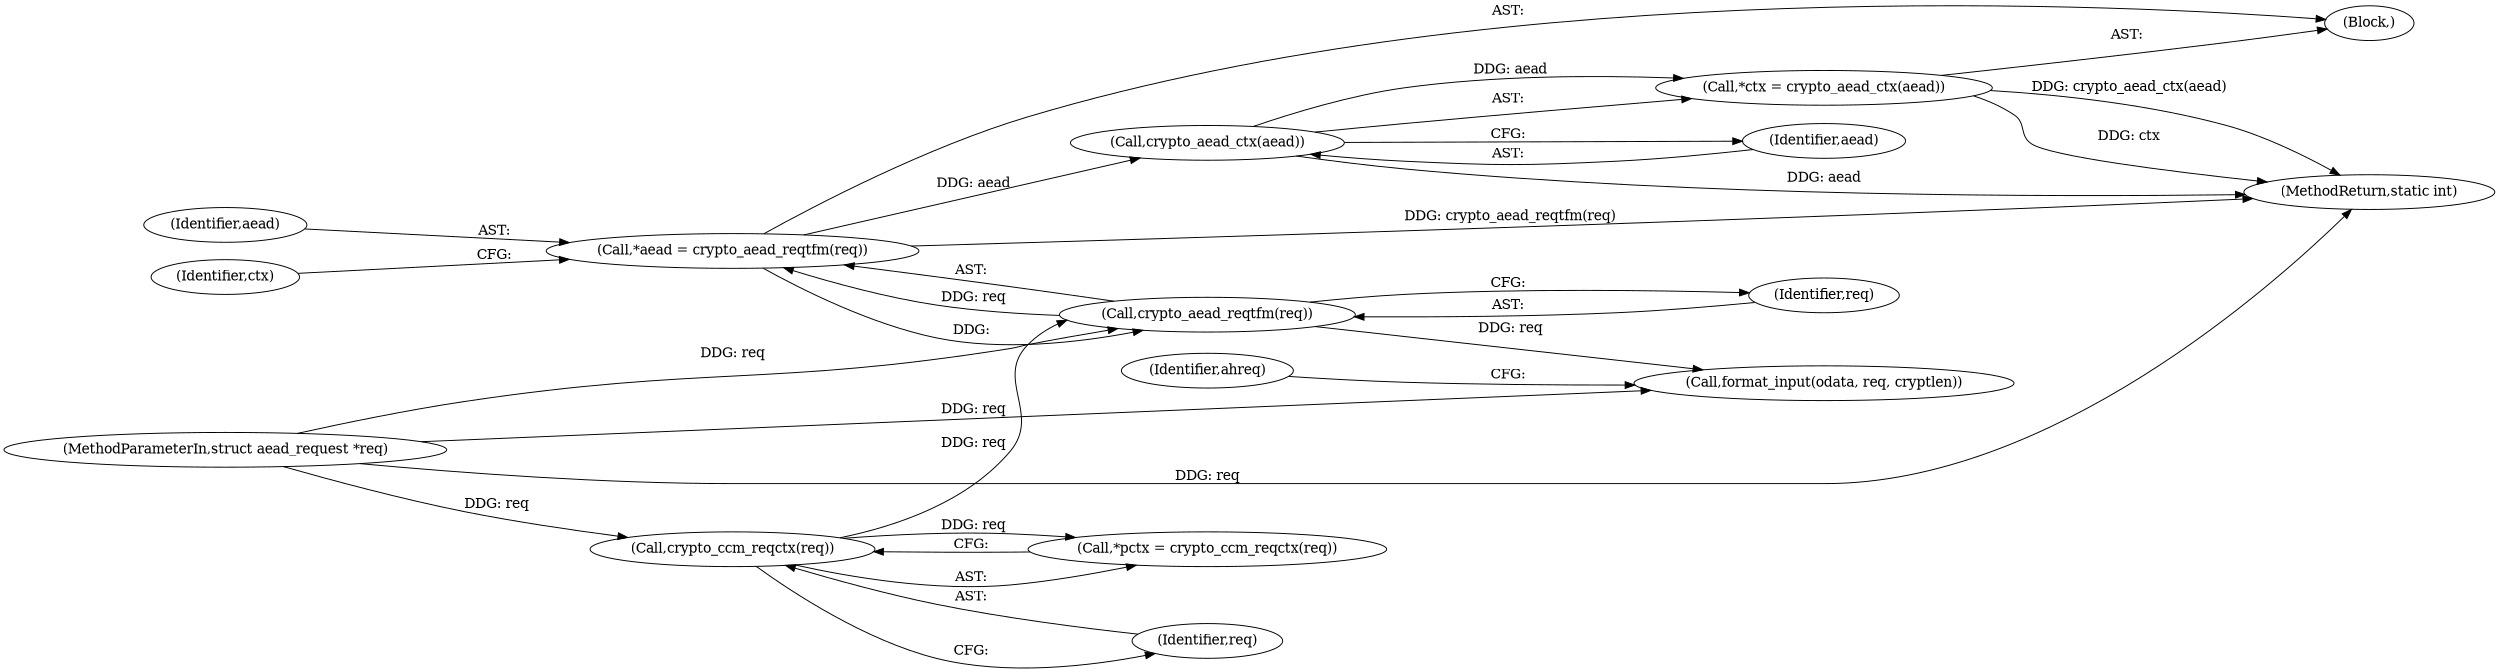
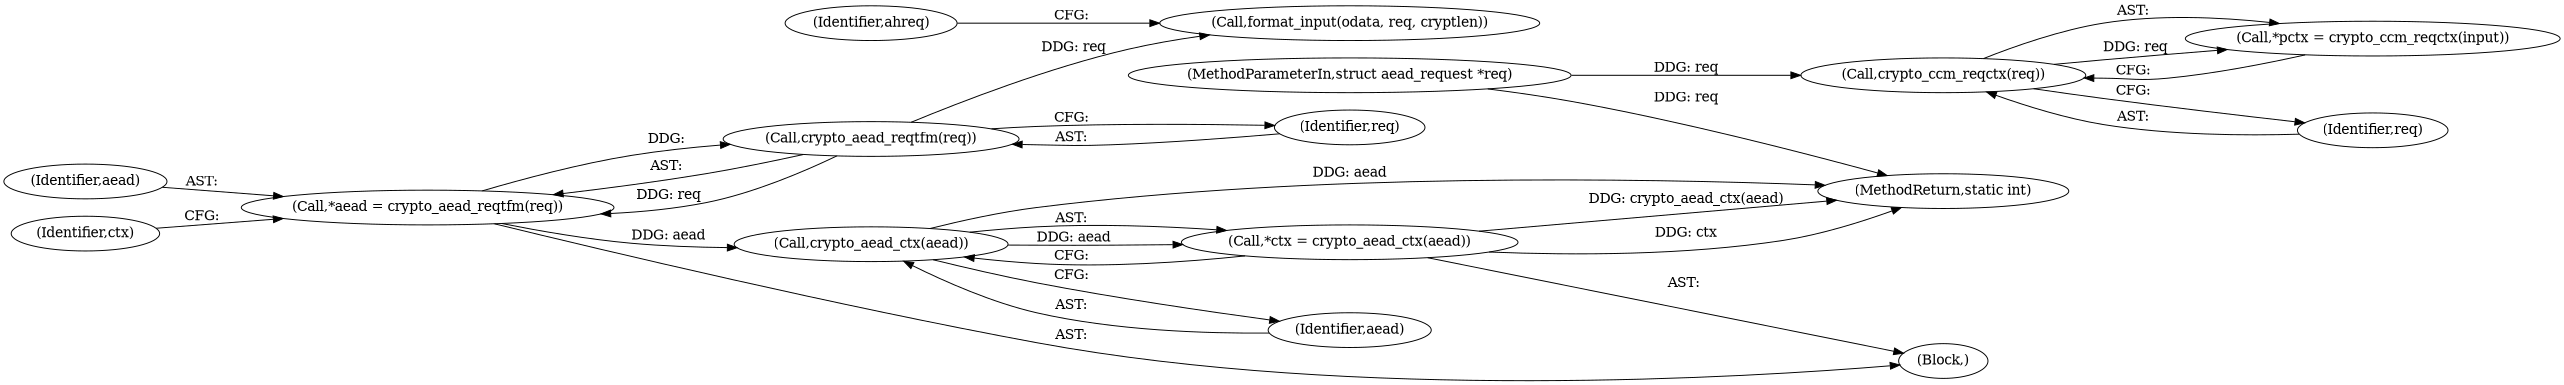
edge "(Call,*aead = crypto_aead_reqtfm(req))" -> "(MethodReturn,static int)": removed, label "DDG: crypto_aead_reqtfm(req)"
edge "(Call,*ctx = crypto_aead_ctx(aead))" -> "(Call,crypto_aead_ctx(aead))": added, label "CFG:"
edge "(MethodParameterIn,struct aead_request *req)" -> "(Call,crypto_aead_reqtfm(req))": removed, label "DDG: req"
edge "(MethodParameterIn,struct aead_request *req)" -> "(Call,format_input(odata, req, cryptlen))": removed, label "DDG: req"
edge "(Call,crypto_ccm_reqctx(req))" -> "(Call,crypto_aead_reqtfm(req))": removed, label "DDG: req"
node "(Call,*pctx = crypto_ccm_reqctx(req))": label "(Call,*pctx = crypto_ccm_reqctx(req))" -> "(Call,*pctx = crypto_ccm_reqctx(input))"
